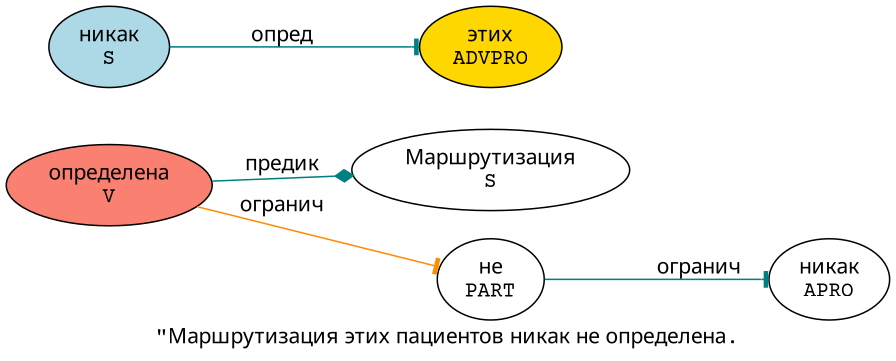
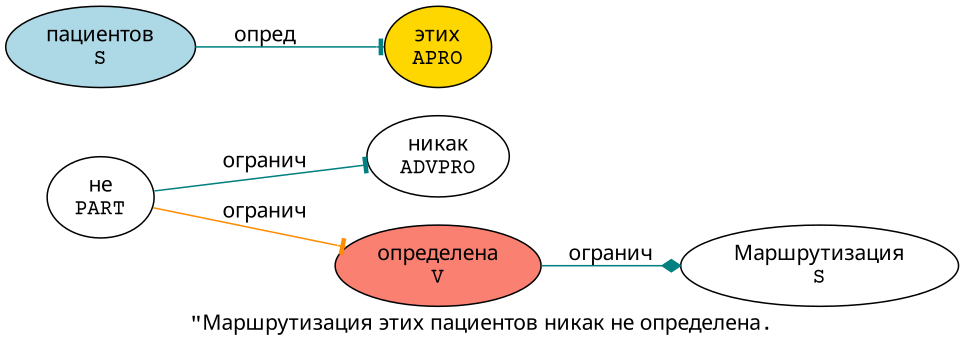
node "никак S": label "никак S" -> "пациентов S"
node "этих ADVPRO": label "этих ADVPRO" -> "этих APRO"
edge "определена V" -> "Маршрутизация S": label "предик" -> "огранич"
edge "определена V" -> "не PART": reversed
node "никак APRO": label "никак APRO" -> "никак ADVPRO"
